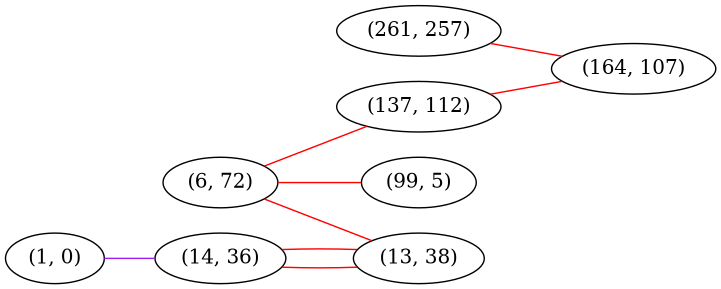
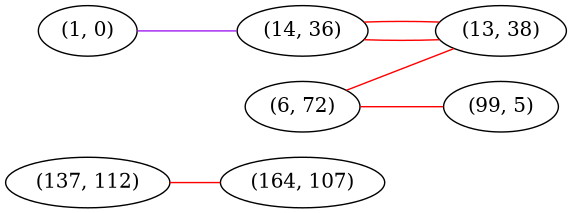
node "(261, 257)": removed
edge "(137, 112)" -- "(6, 72)": removed
